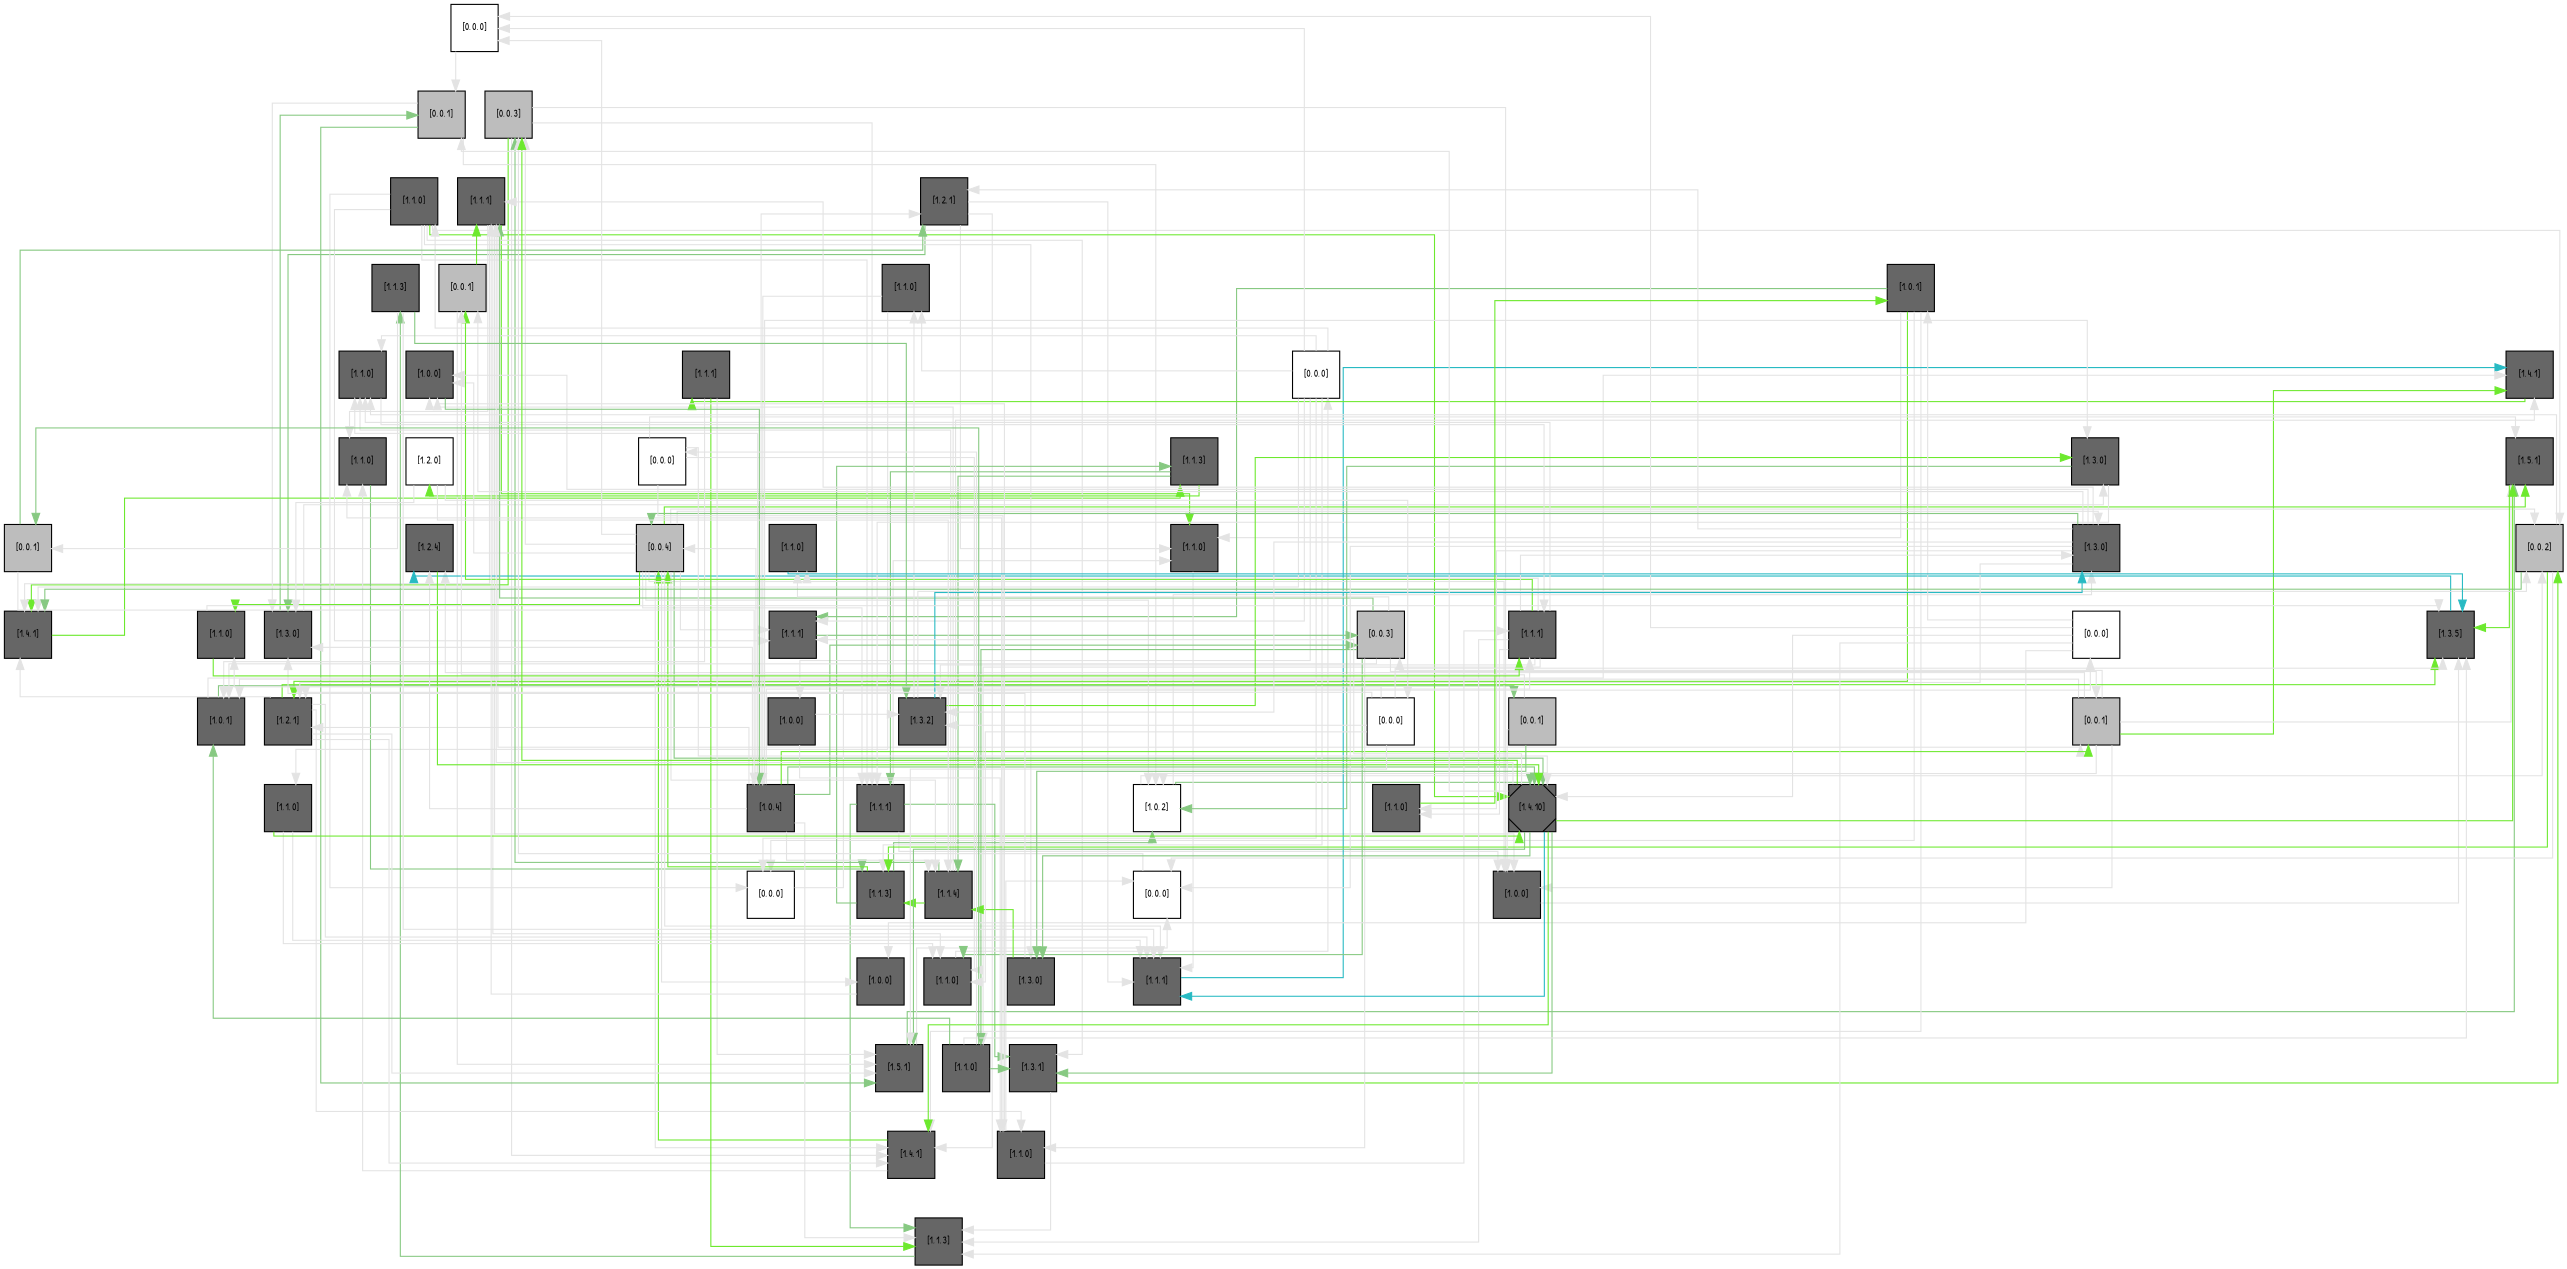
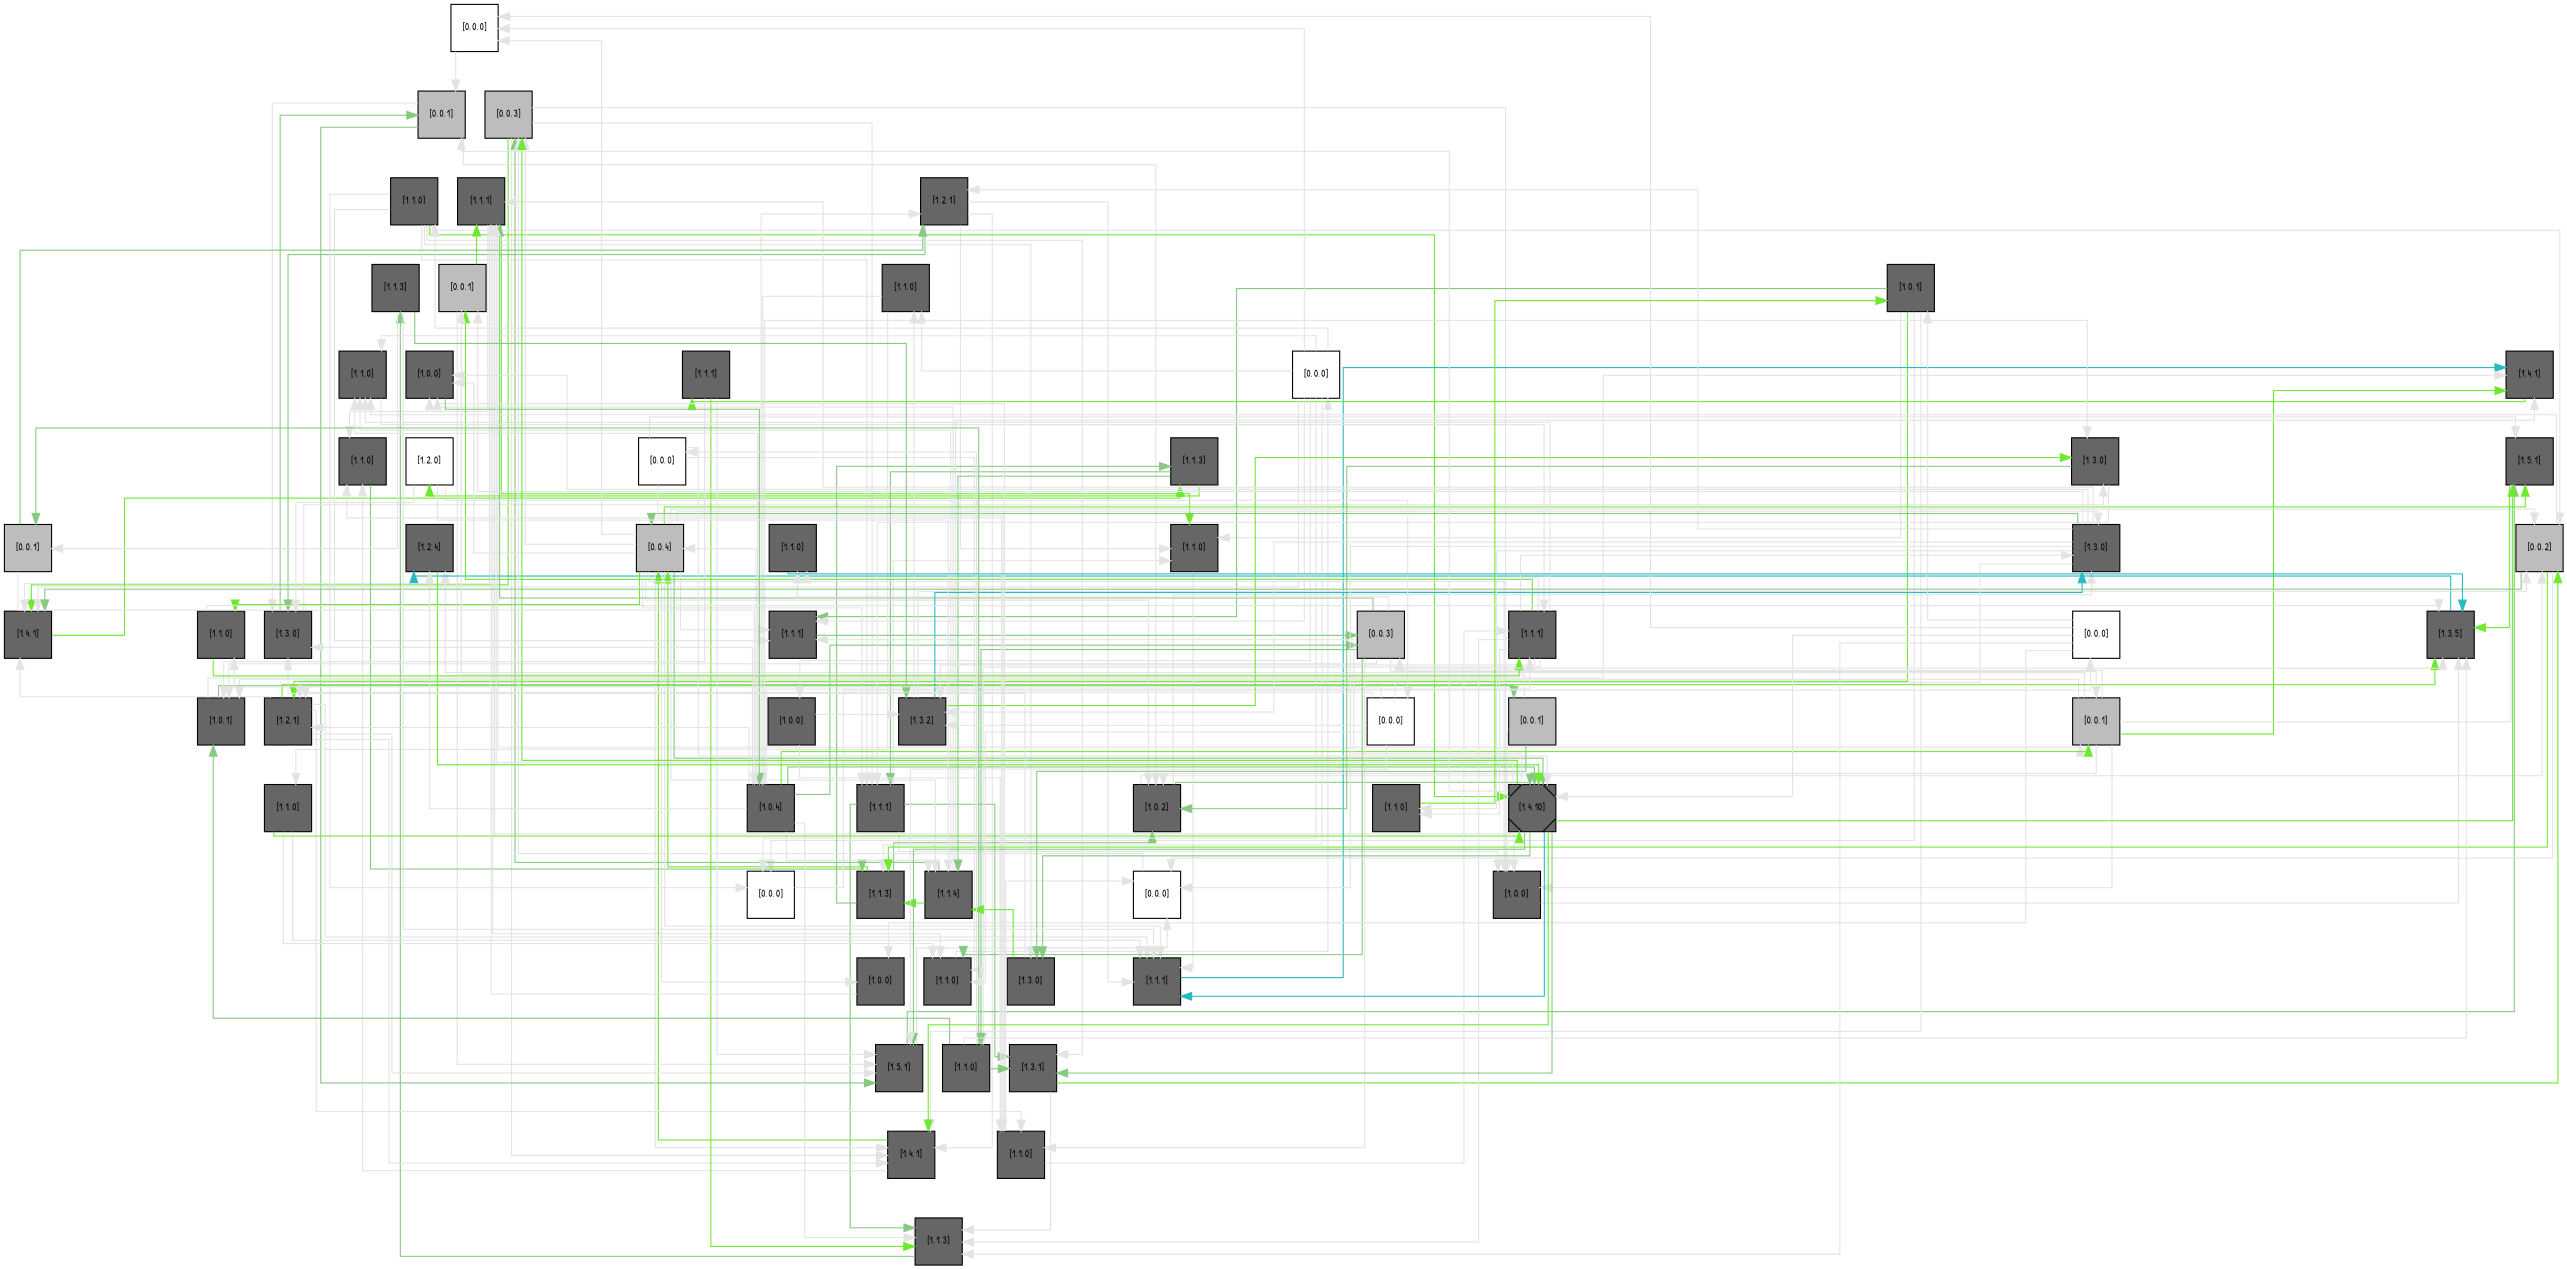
node "[1, 0, 2]": fillcolor #ffffff -> #666666
